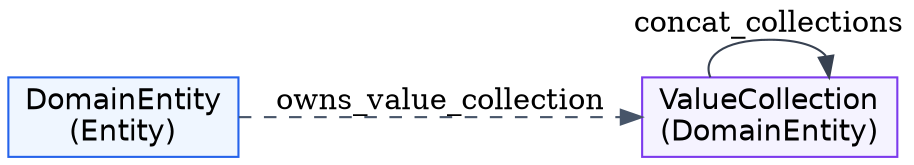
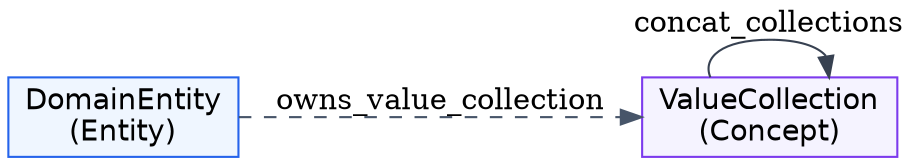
node "ValueCollection (DomainEntity)": label "ValueCollection (DomainEntity)" -> "ValueCollection (Concept)"
